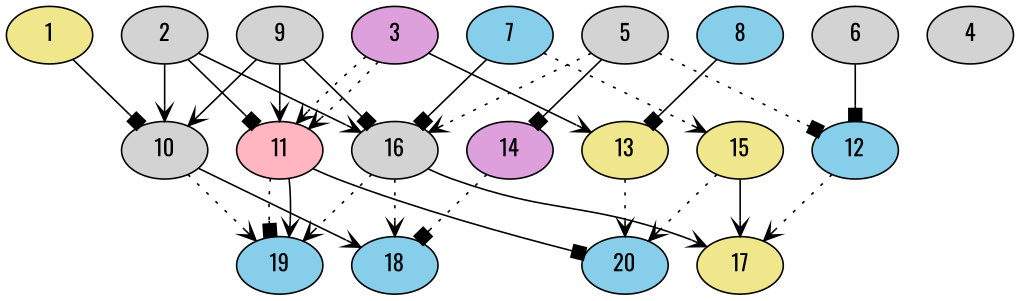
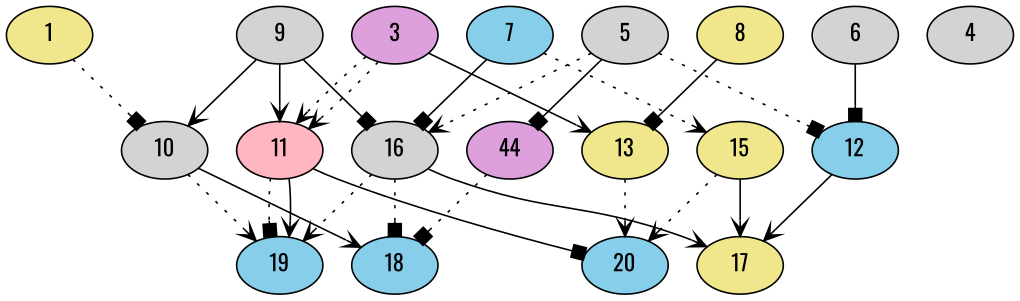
node "2": removed
node "8": fillcolor skyblue -> khaki
edge "1" -> "10": style solid -> dotted
node "14": label "14" -> "44"
edge "12" -> "17": style dotted -> solid
edge "16" -> "18": arrowhead vee -> box
